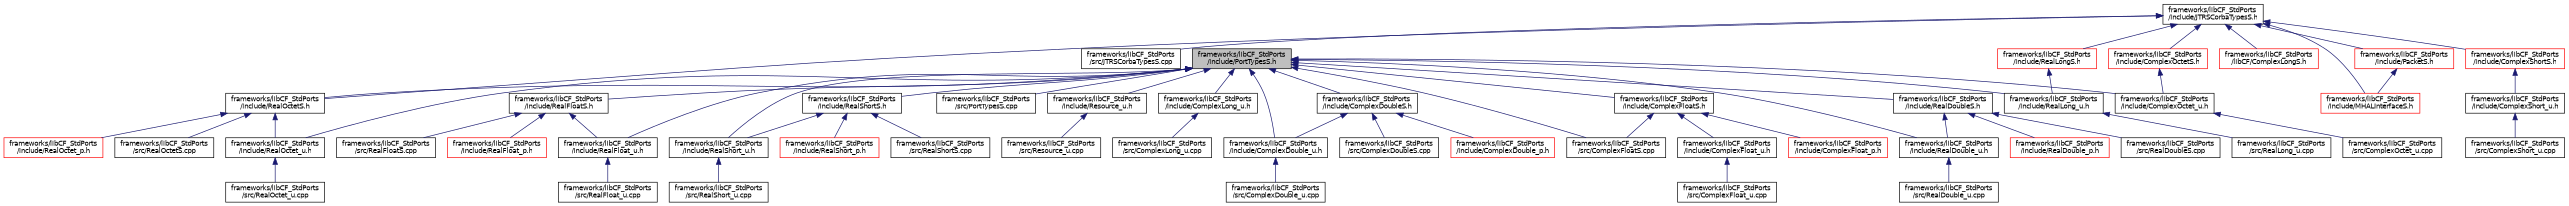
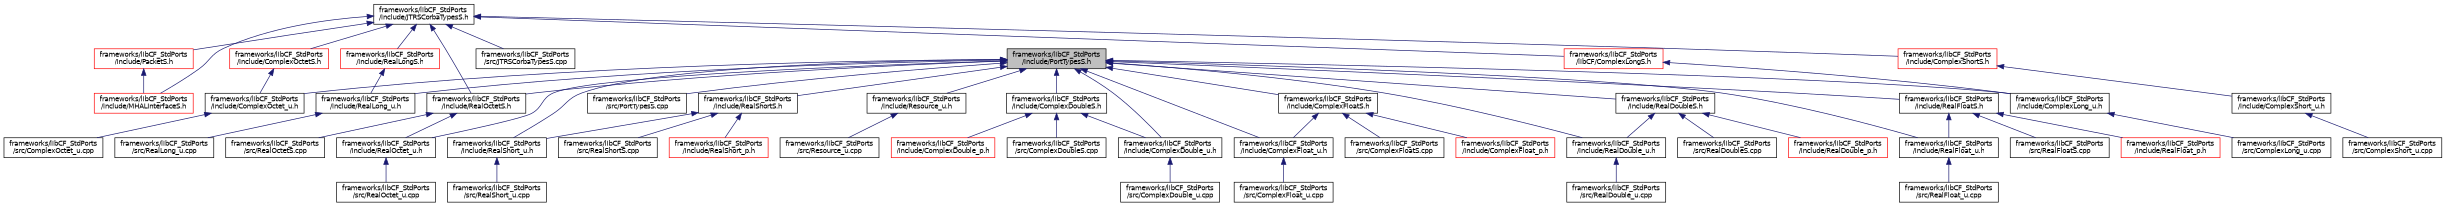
edge "frameworks/libCF_StdPorts /include/ComplexLong_u.h" -> "frameworks/libCF_StdPorts /libCF/ComplexLongS.h": added
edge "frameworks/libCF_StdPorts /src/ComplexFloatS.cpp" -> "frameworks/libCF_StdPorts /include/PortTypesS.h": now "frameworks/libCF_StdPorts /include/ComplexFloat_u.h" -> "frameworks/libCF_StdPorts /include/PortTypesS.h"
node "frameworks/libCF_StdPorts /include/RealOctet_p.h": removed
